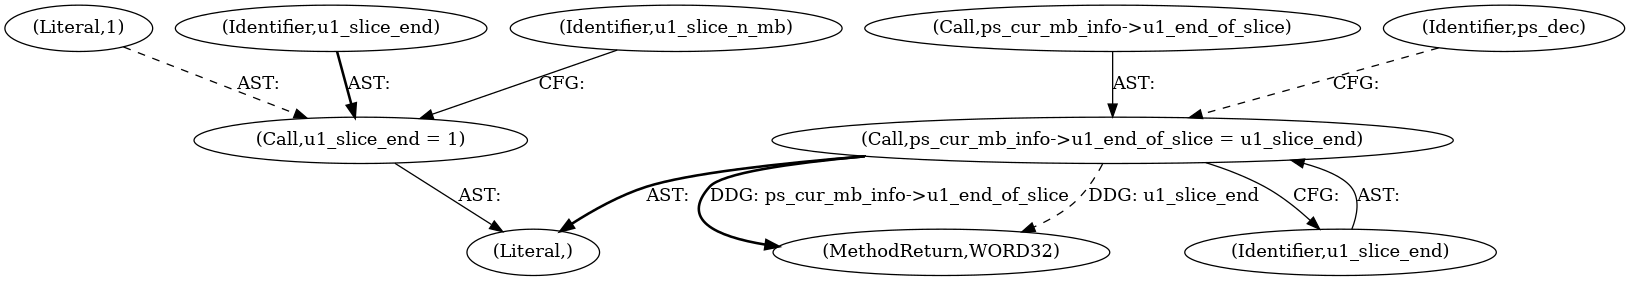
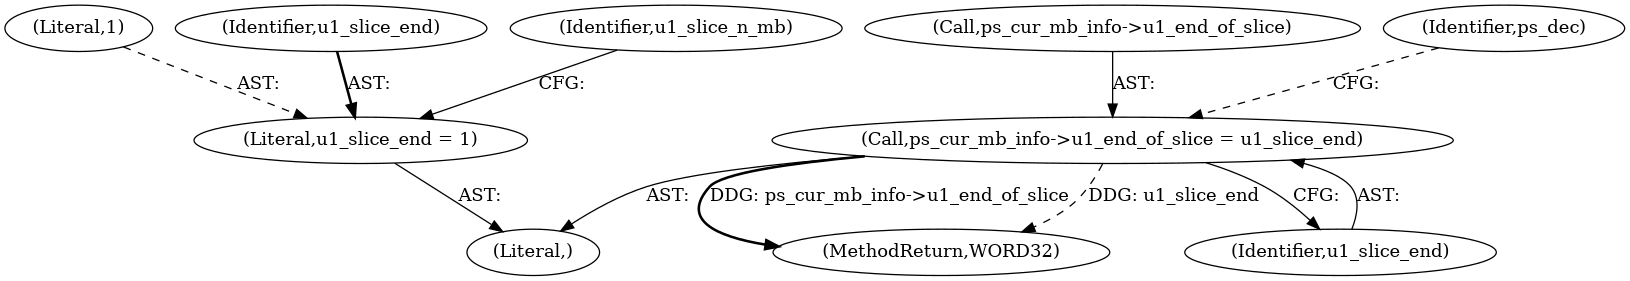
node "(Call,u1_slice_end = 1)": label "(Call,u1_slice_end = 1)" -> "(Literal,u1_slice_end = 1)"
edge "(Call,ps_cur_mb_info->u1_end_of_slice = u1_slice_end)" -> "(Literal,)": style bold -> solid
